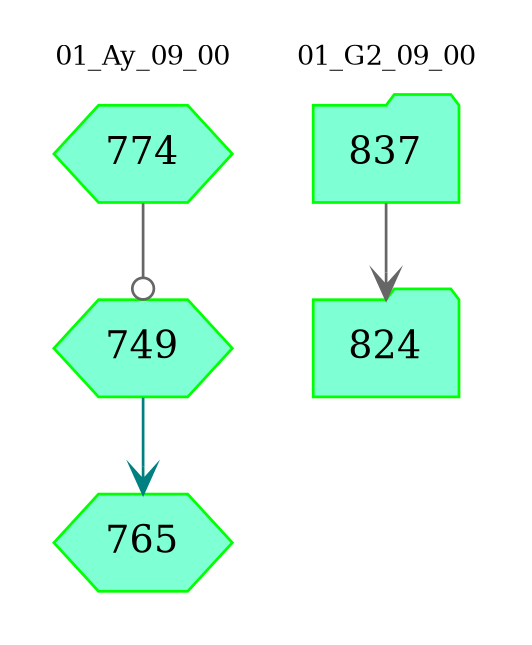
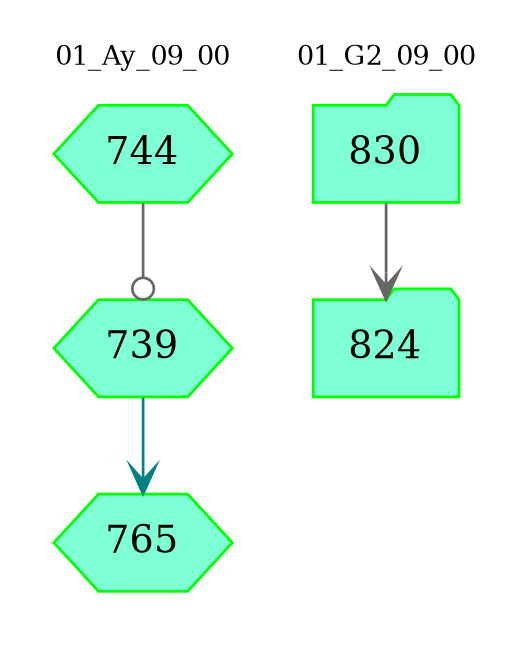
node "774": label "774" -> "744"
node "837": label "837" -> "830"
node "749": label "749" -> "739"
